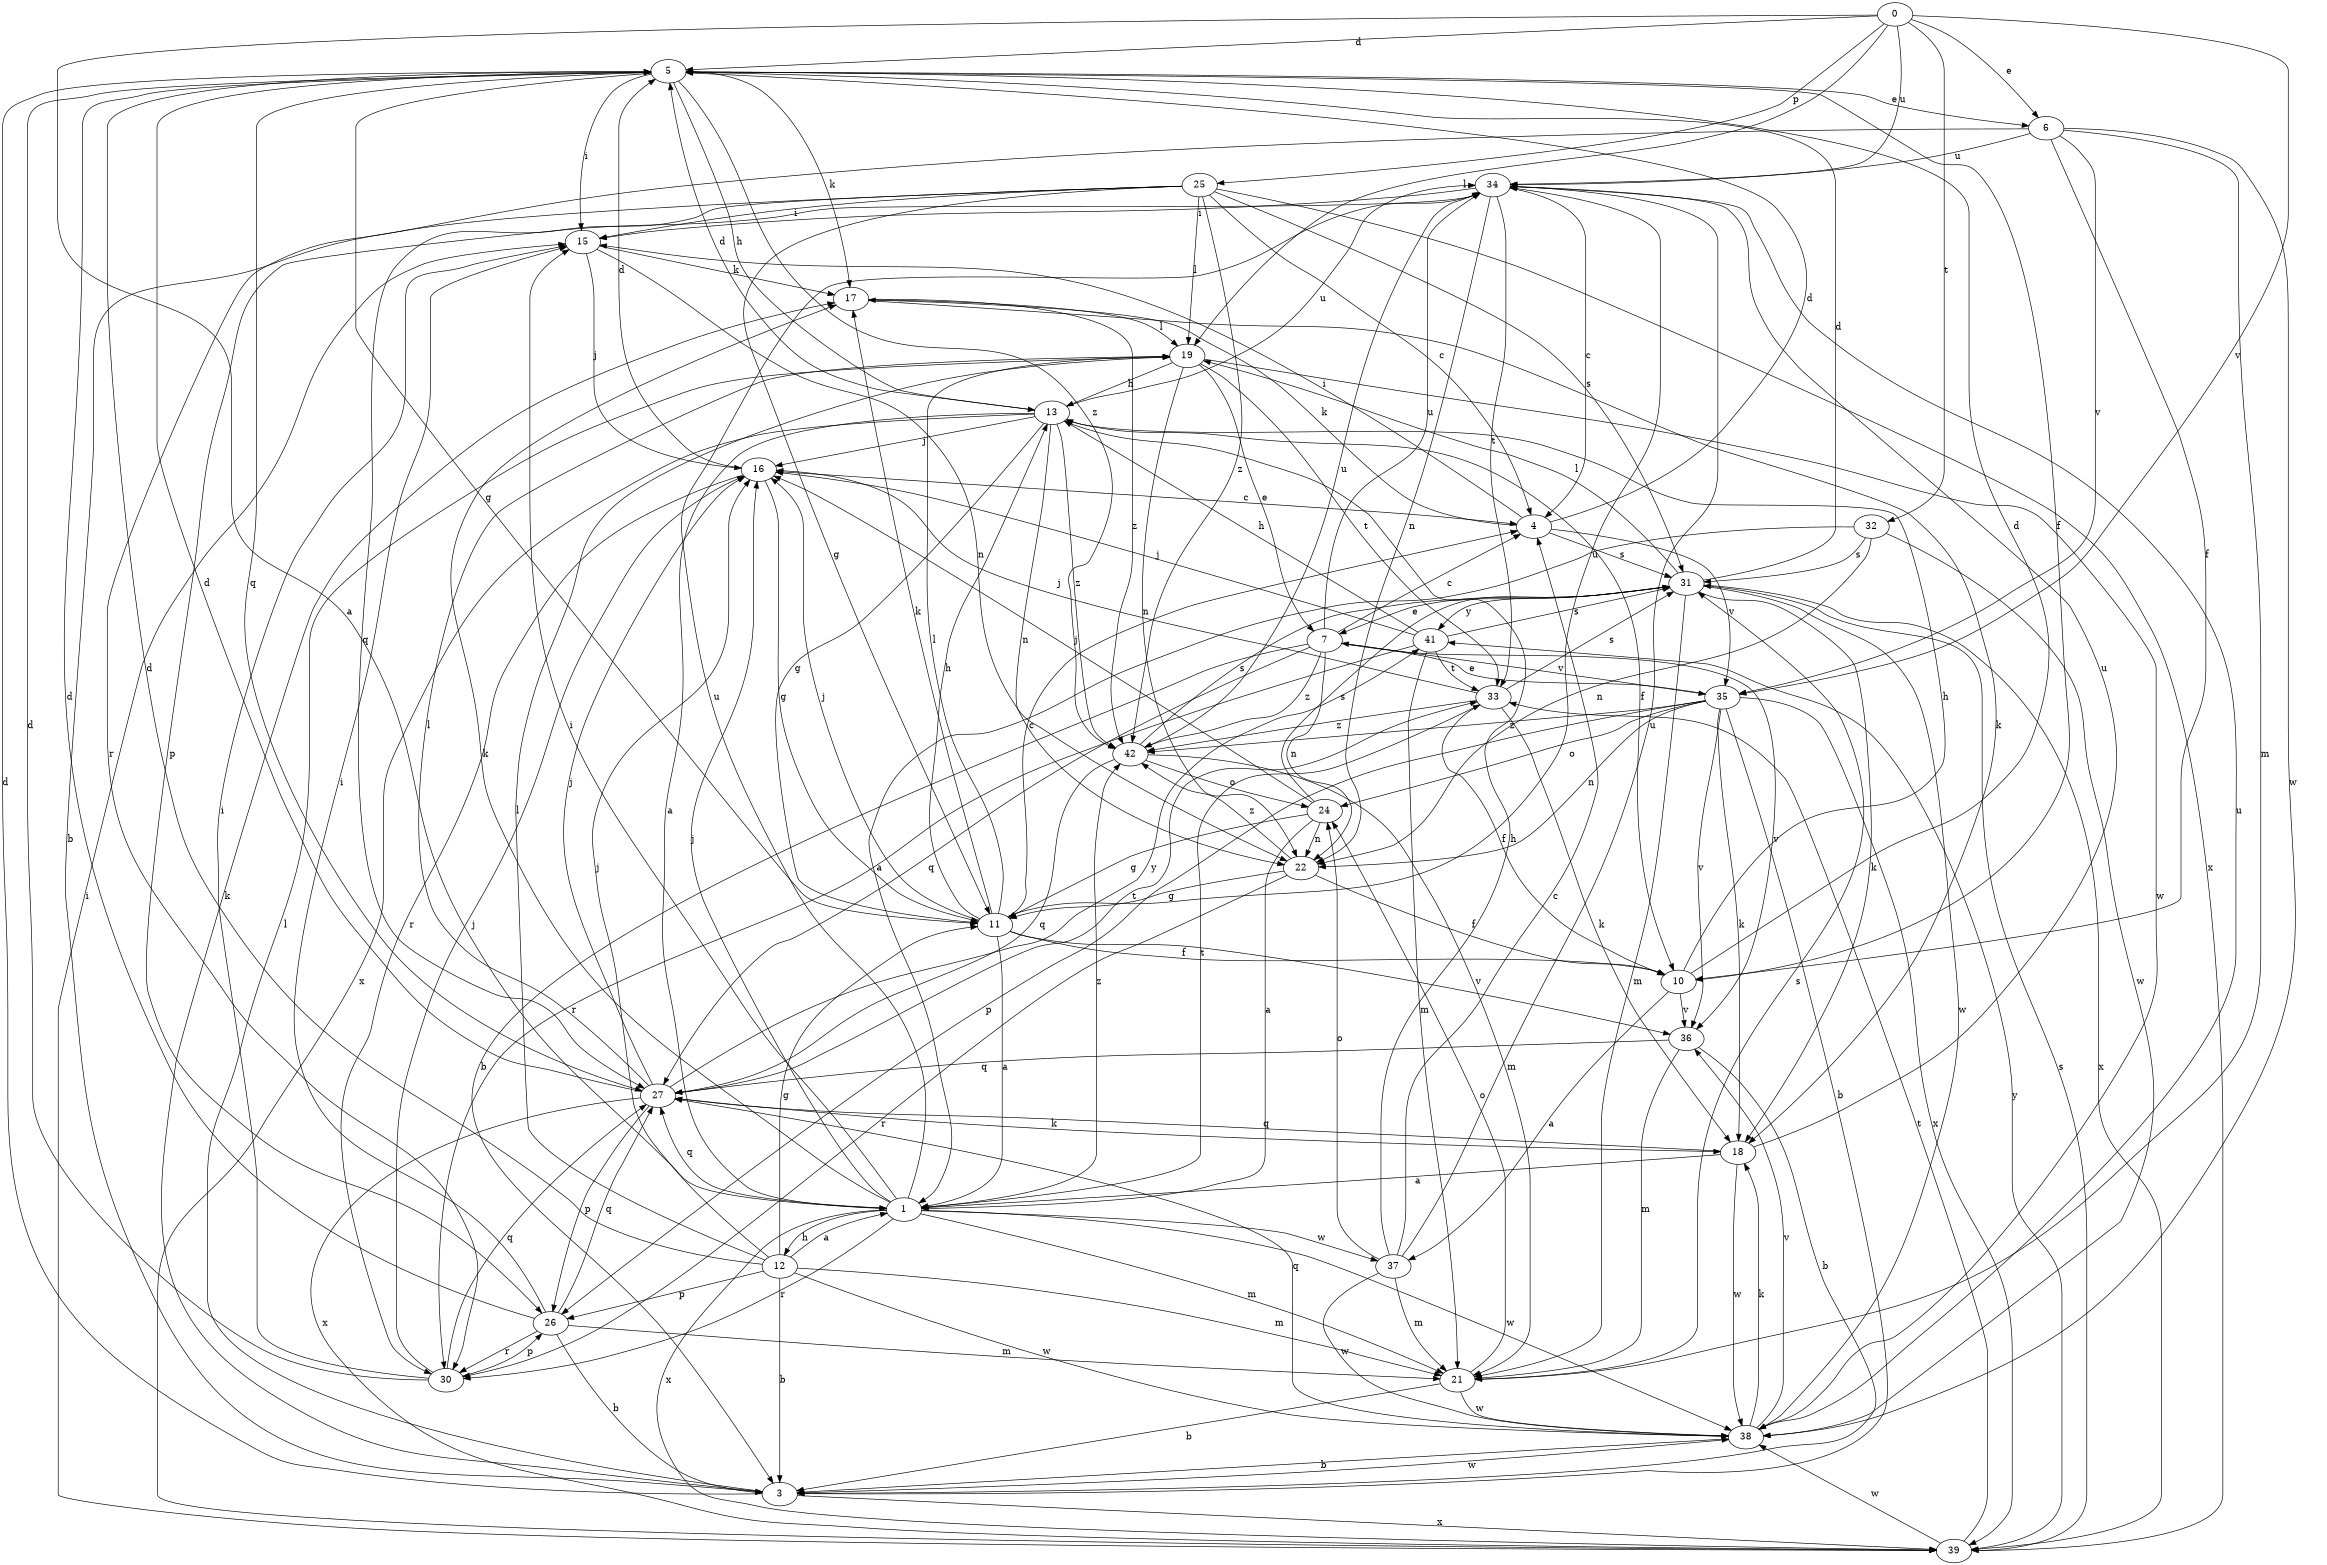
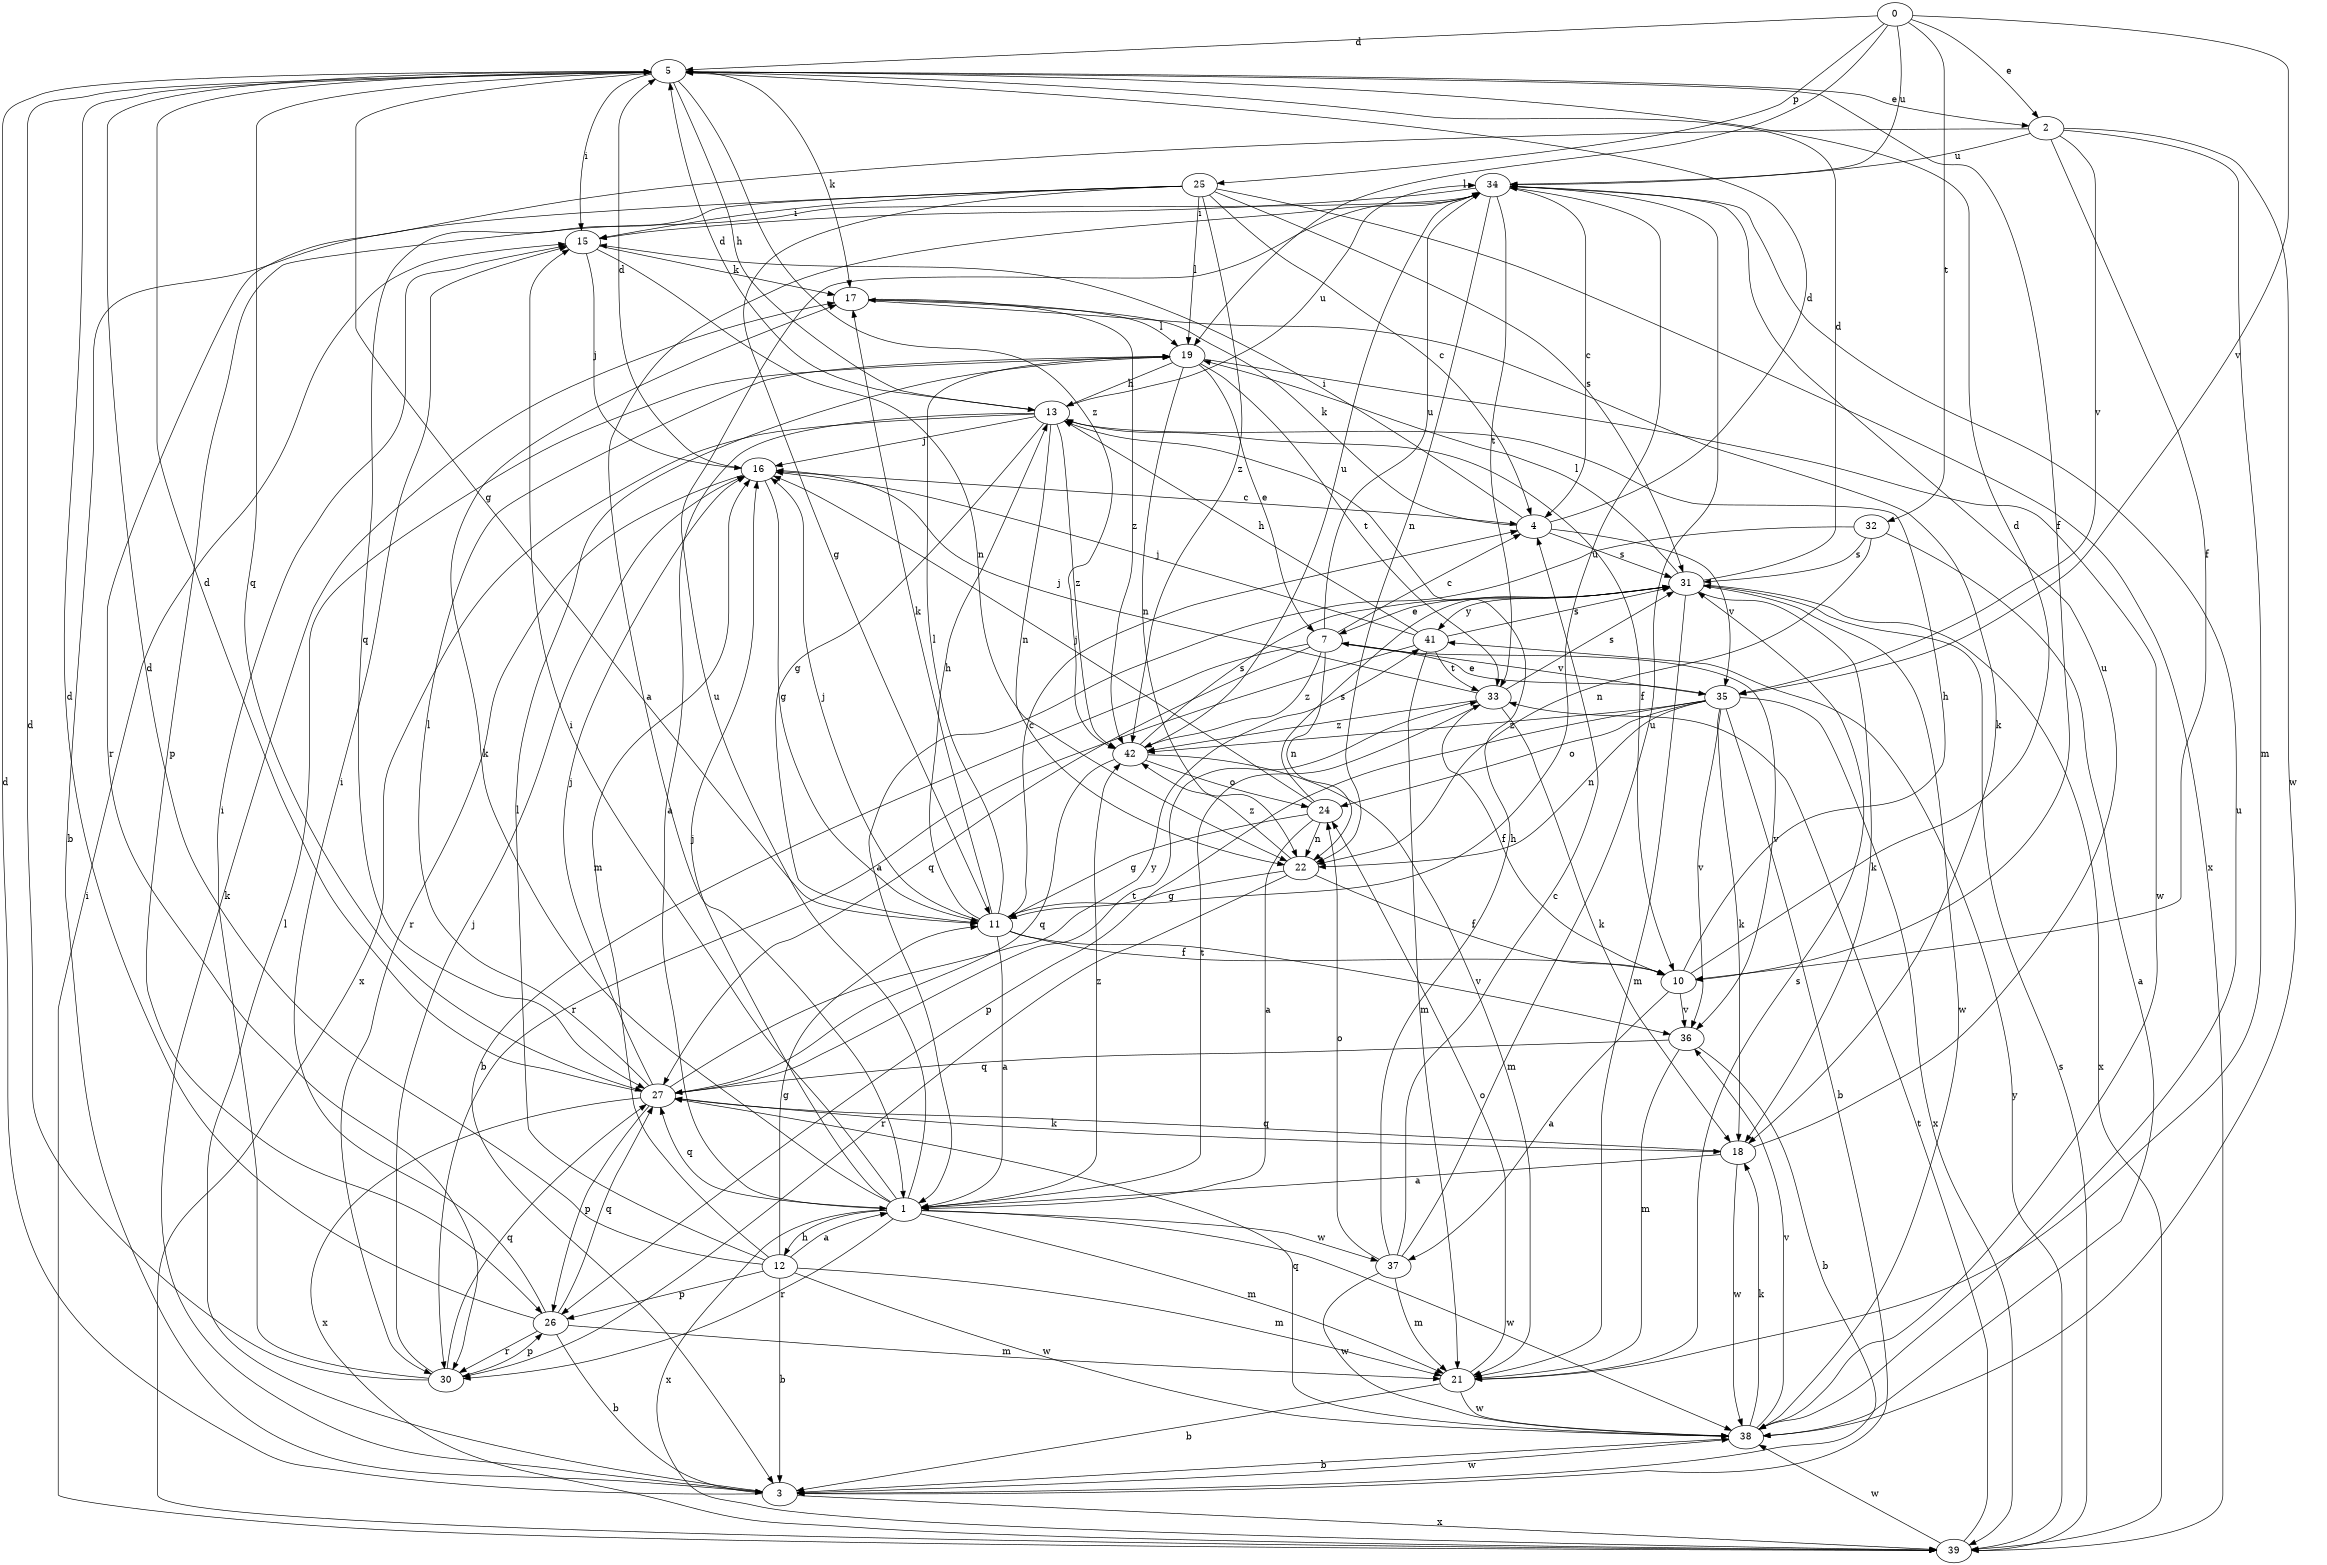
edge "0" -> "1": now "34" -> "1"
node "6": label "6" -> "2"
edge "12" -> "16": label "j" -> "m"
edge "32" -> "38": label "w" -> "a"
